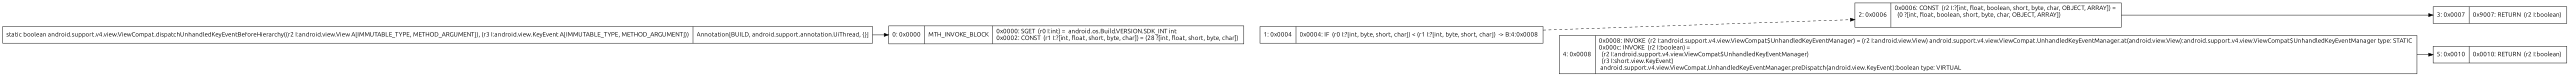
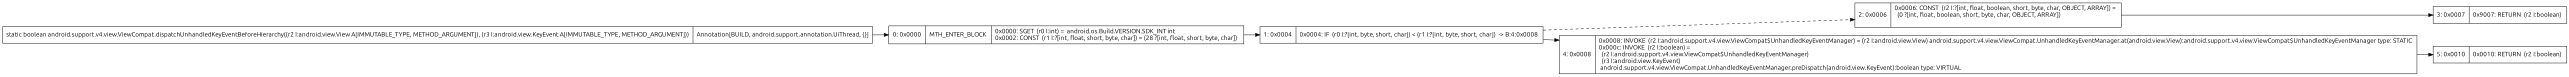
node "0: 0x0000": text "MTH_INVOKE_BLOCK" -> "MTH_ENTER_BLOCK"
edge "0: 0x0000" -> "1: 0x0004": added
edge "1: 0x0004" -> "4: 0x0008": added
node "4: 0x0008": text "(r3 I:short.view.KeyEvent)" -> "(r3 I:android.view.KeyEvent)"
